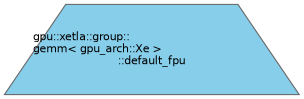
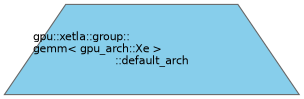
node "gpu::xetla::group:: gemm< gpu_arch::Xe > ::default_fpu": label "gpu::xetla::group:: gemm< gpu_arch::Xe > ::default_fpu" -> "gpu::xetla::group:: gemm< gpu_arch::Xe > ::default_arch"
